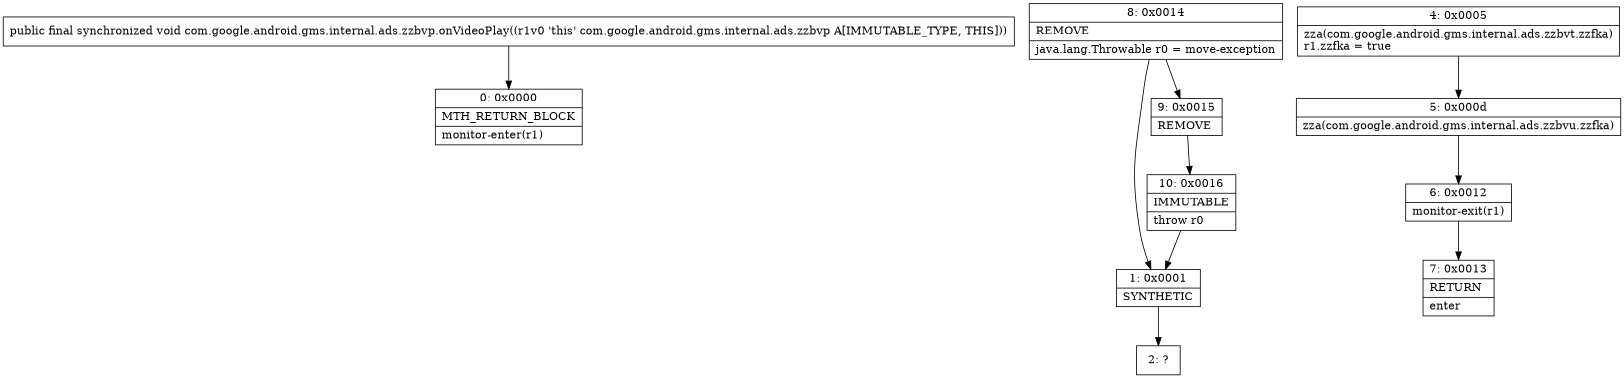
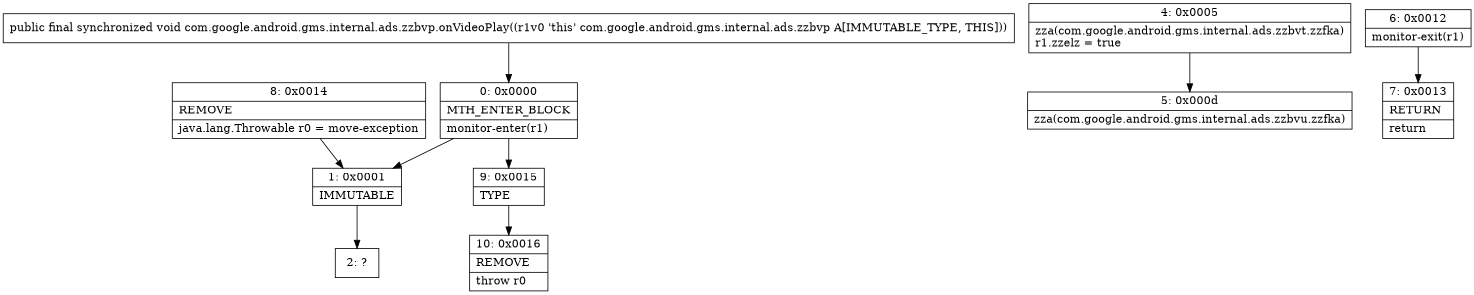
node "4: 0x0005": text "r1.zzfka = true" -> "r1.zzelz = true"
edge "8: 0x0014" -> "9: 0x0015": now "0: 0x0000" -> "9: 0x0015"
node "0: 0x0000": text "MTH_RETURN_BLOCK" -> "MTH_ENTER_BLOCK"
node "9: 0x0015": text "REMOVE" -> "TYPE"
edge "5: 0x000d" -> "6: 0x0012": removed
node "10: 0x0016": text "IMMUTABLE" -> "REMOVE"
edge "10: 0x0016" -> "1: 0x0001": now "0: 0x0000" -> "1: 0x0001"
node "1: 0x0001": text "SYNTHETIC" -> "IMMUTABLE"
node "7: 0x0013": text "enter" -> "return"
